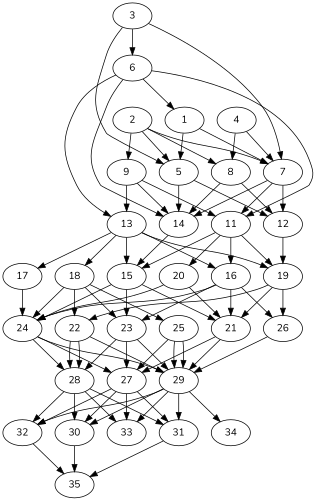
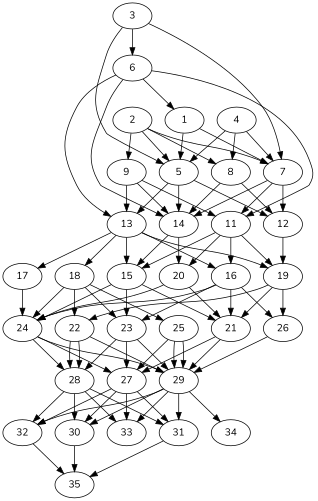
edge "4" -> "5": added
edge "5" -> "13": added
edge "14" -> "20": added
